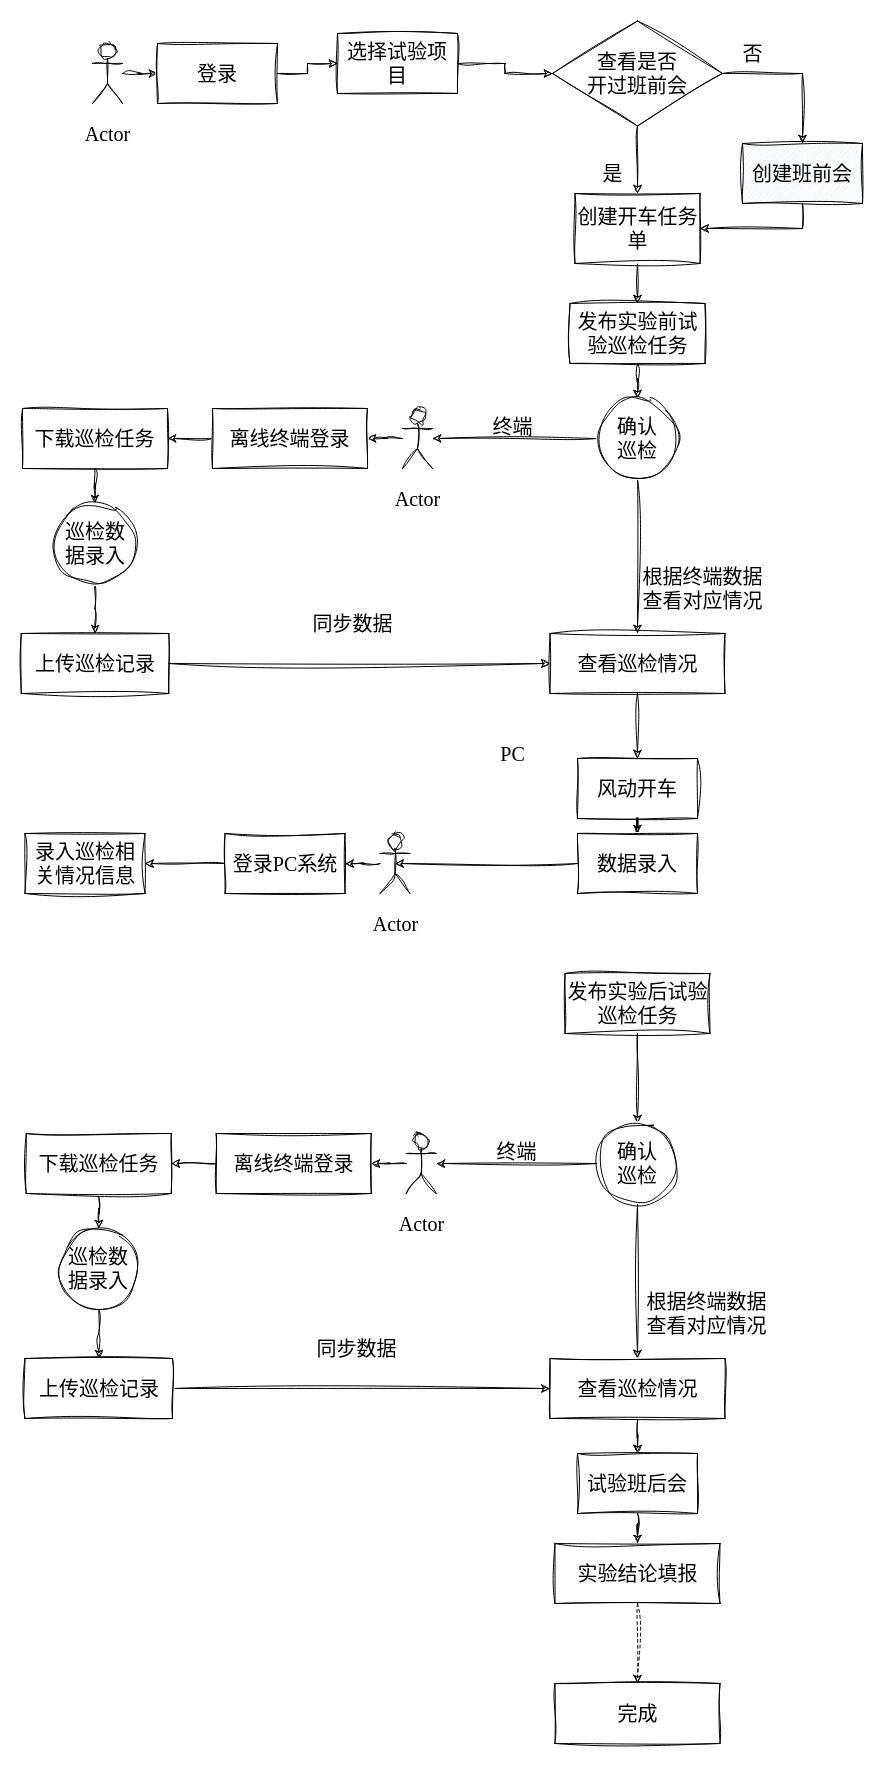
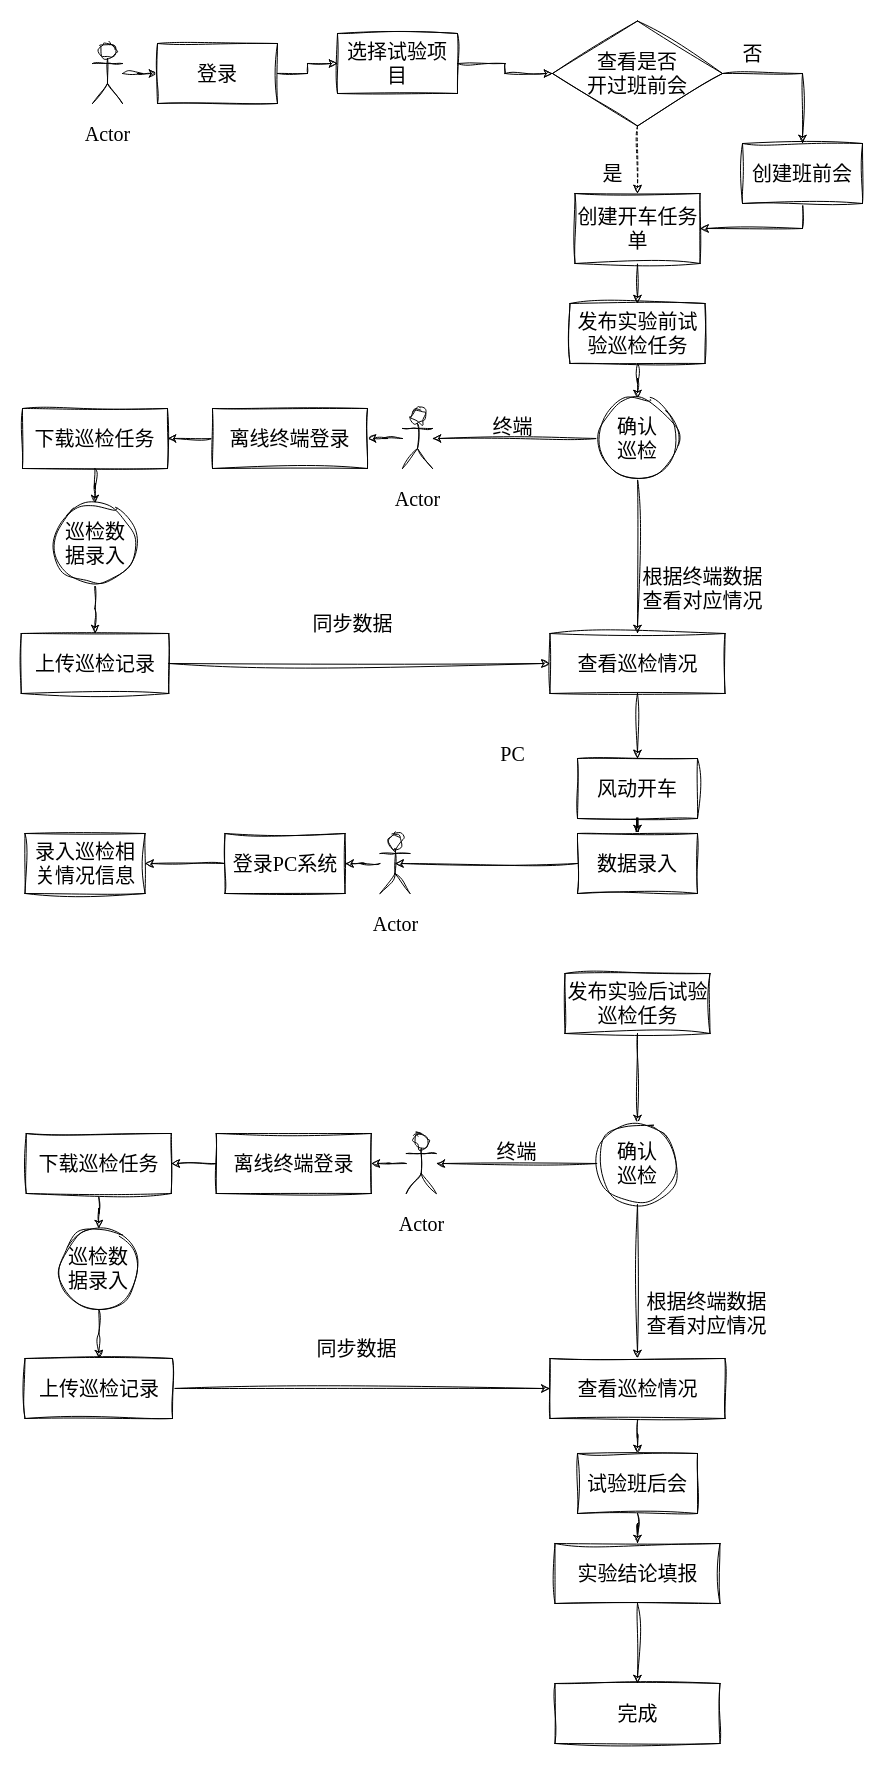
edge "查看是否 开过班前会" -> "创建开车任务单": style solid -> dashed
node "创建班前会": fillcolor #dae8fc -> #ffffff
edge "实验结论填报" -> "完成": style dashed -> solid
